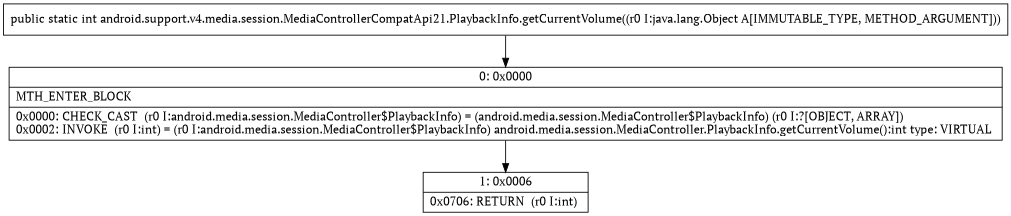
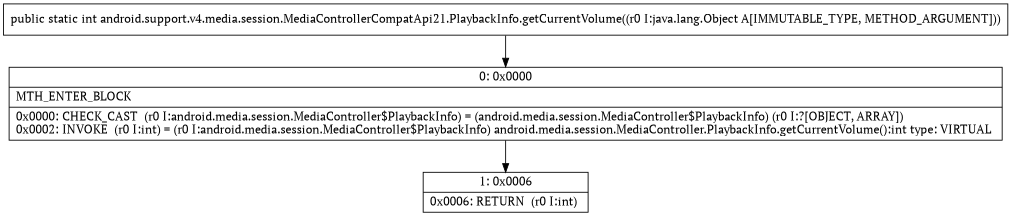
node "1: 0x0006": text "0x0706: RETURN  (r0 I:int)" -> "0x0006: RETURN  (r0 I:int)"
